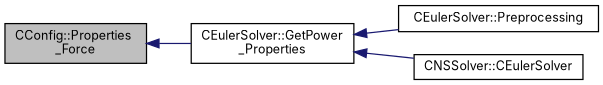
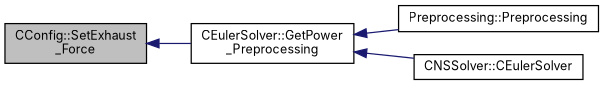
node "CEulerSolver::Preprocessing": label "CEulerSolver::Preprocessing" -> "Preprocessing::Preprocessing"
node "CConfig::Properties _Force": label "CConfig::Properties _Force" -> "CConfig::SetExhaust _Force"
node "CEulerSolver::GetPower _Properties": label "CEulerSolver::GetPower _Properties" -> "CEulerSolver::GetPower _Preprocessing"
